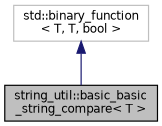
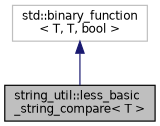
node "string_util::basic_basic _string_compare< T >": label "string_util::basic_basic _string_compare< T >" -> "string_util::less_basic _string_compare< T >"
